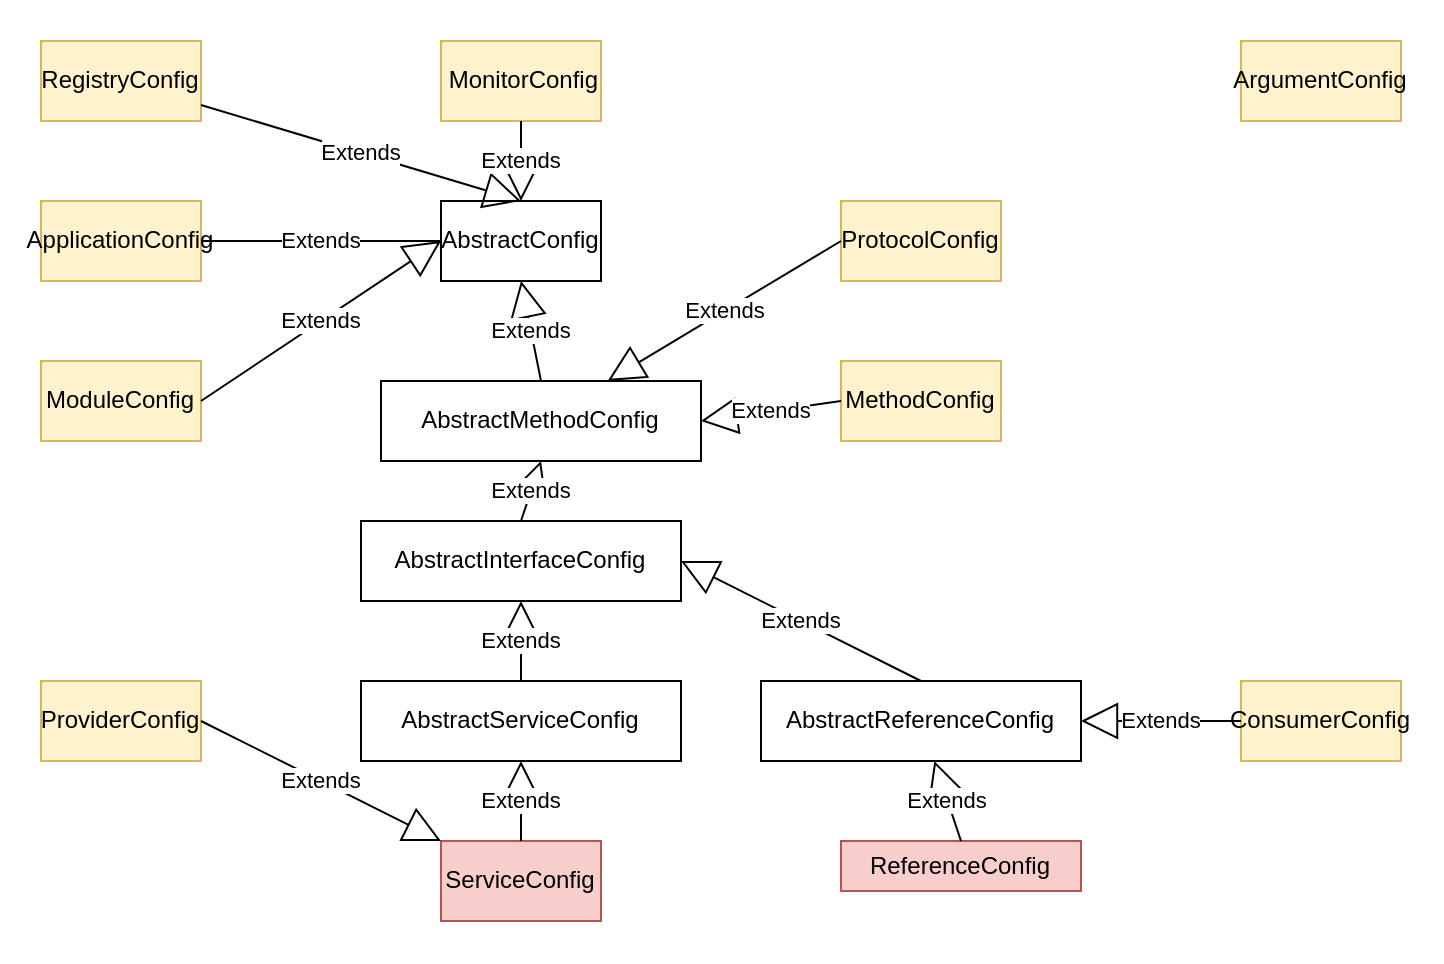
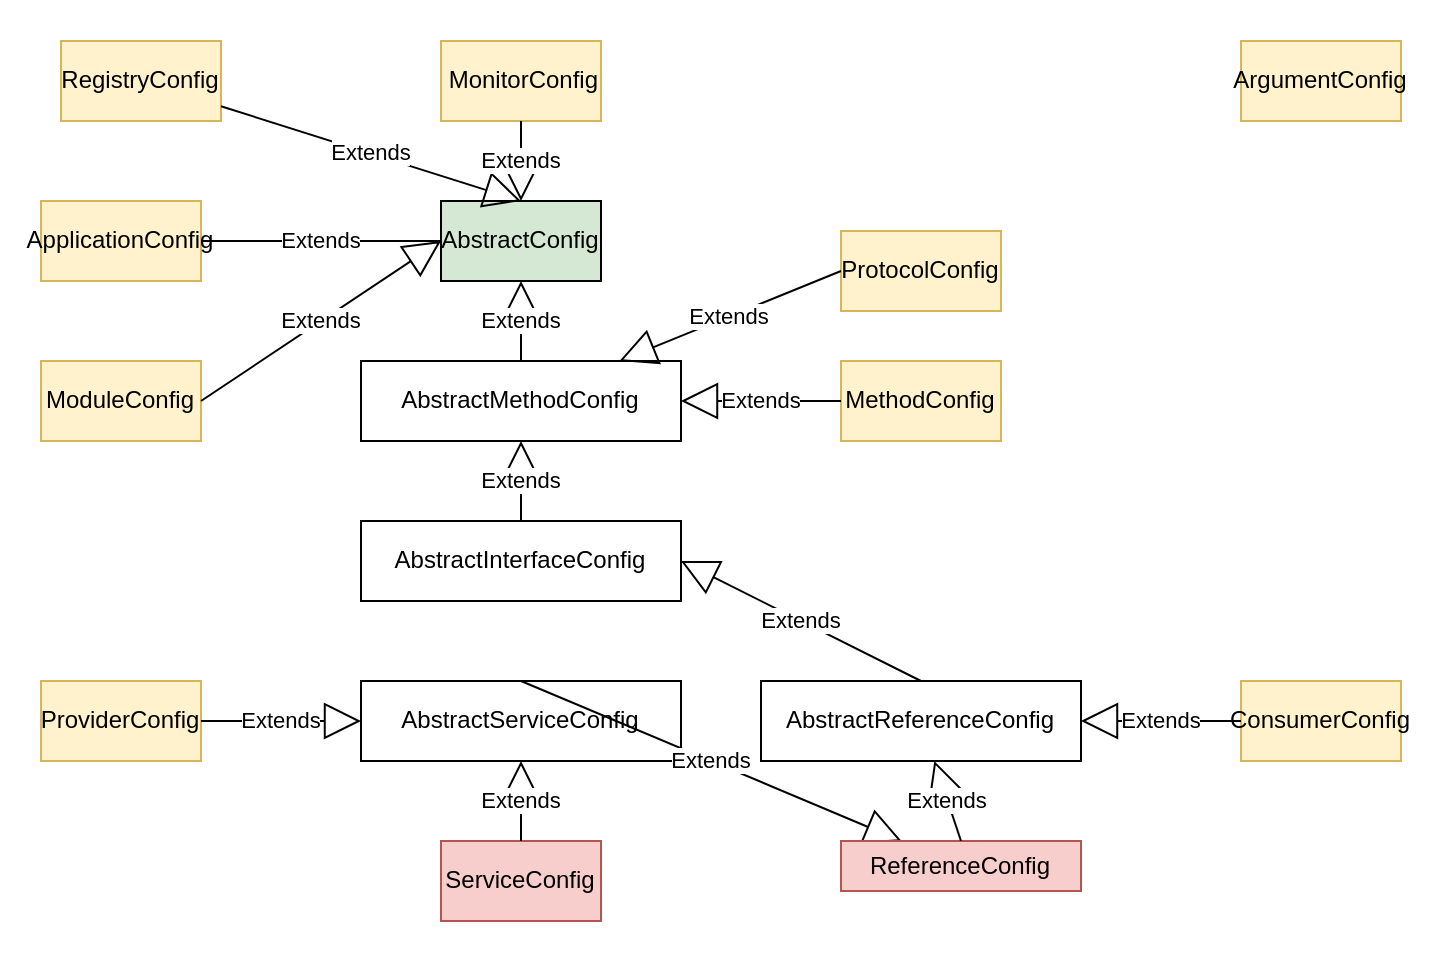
node "RegistryConfig": moved (121, 81) -> (141, 81)
node "AbstractConfig": fillcolor #ffffff -> #d5e8d4
node "ProtocolConfig": moved (921, 241) -> (921, 271)
node "AbstractMethodConfig": moved (541, 421) -> (521, 401)
edge "AbstractServiceConfig" -> "AbstractInterfaceConfig": now "AbstractServiceConfig" -> "ReferenceConfig"
edge "ProviderConfig" -> "ServiceConfig": now "ProviderConfig" -> "AbstractServiceConfig"
